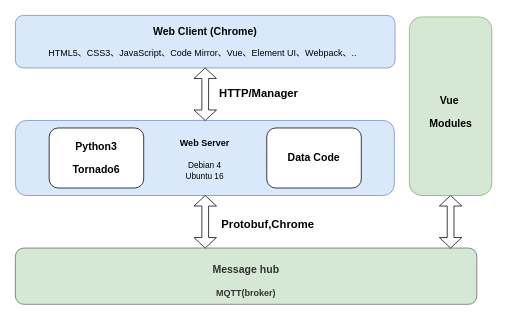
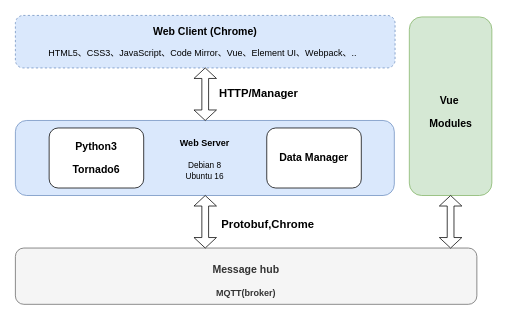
node "Web Client (Chrome)HTML5、CSS3、JavaScript、Code Mirror、Vue、Element UI、Webpack、..": style solid -> dashed
node "Web ServerDebian 4 Ubuntu 16": label "Web ServerDebian 4 Ubuntu 16" -> "Web ServerDebian 8 Ubuntu 16"
node "Data Code": label "Data Code" -> "Data Manager"
node "Message hubMQTT(broker)": fillcolor #d5e8d4 -> #f5f5f5
